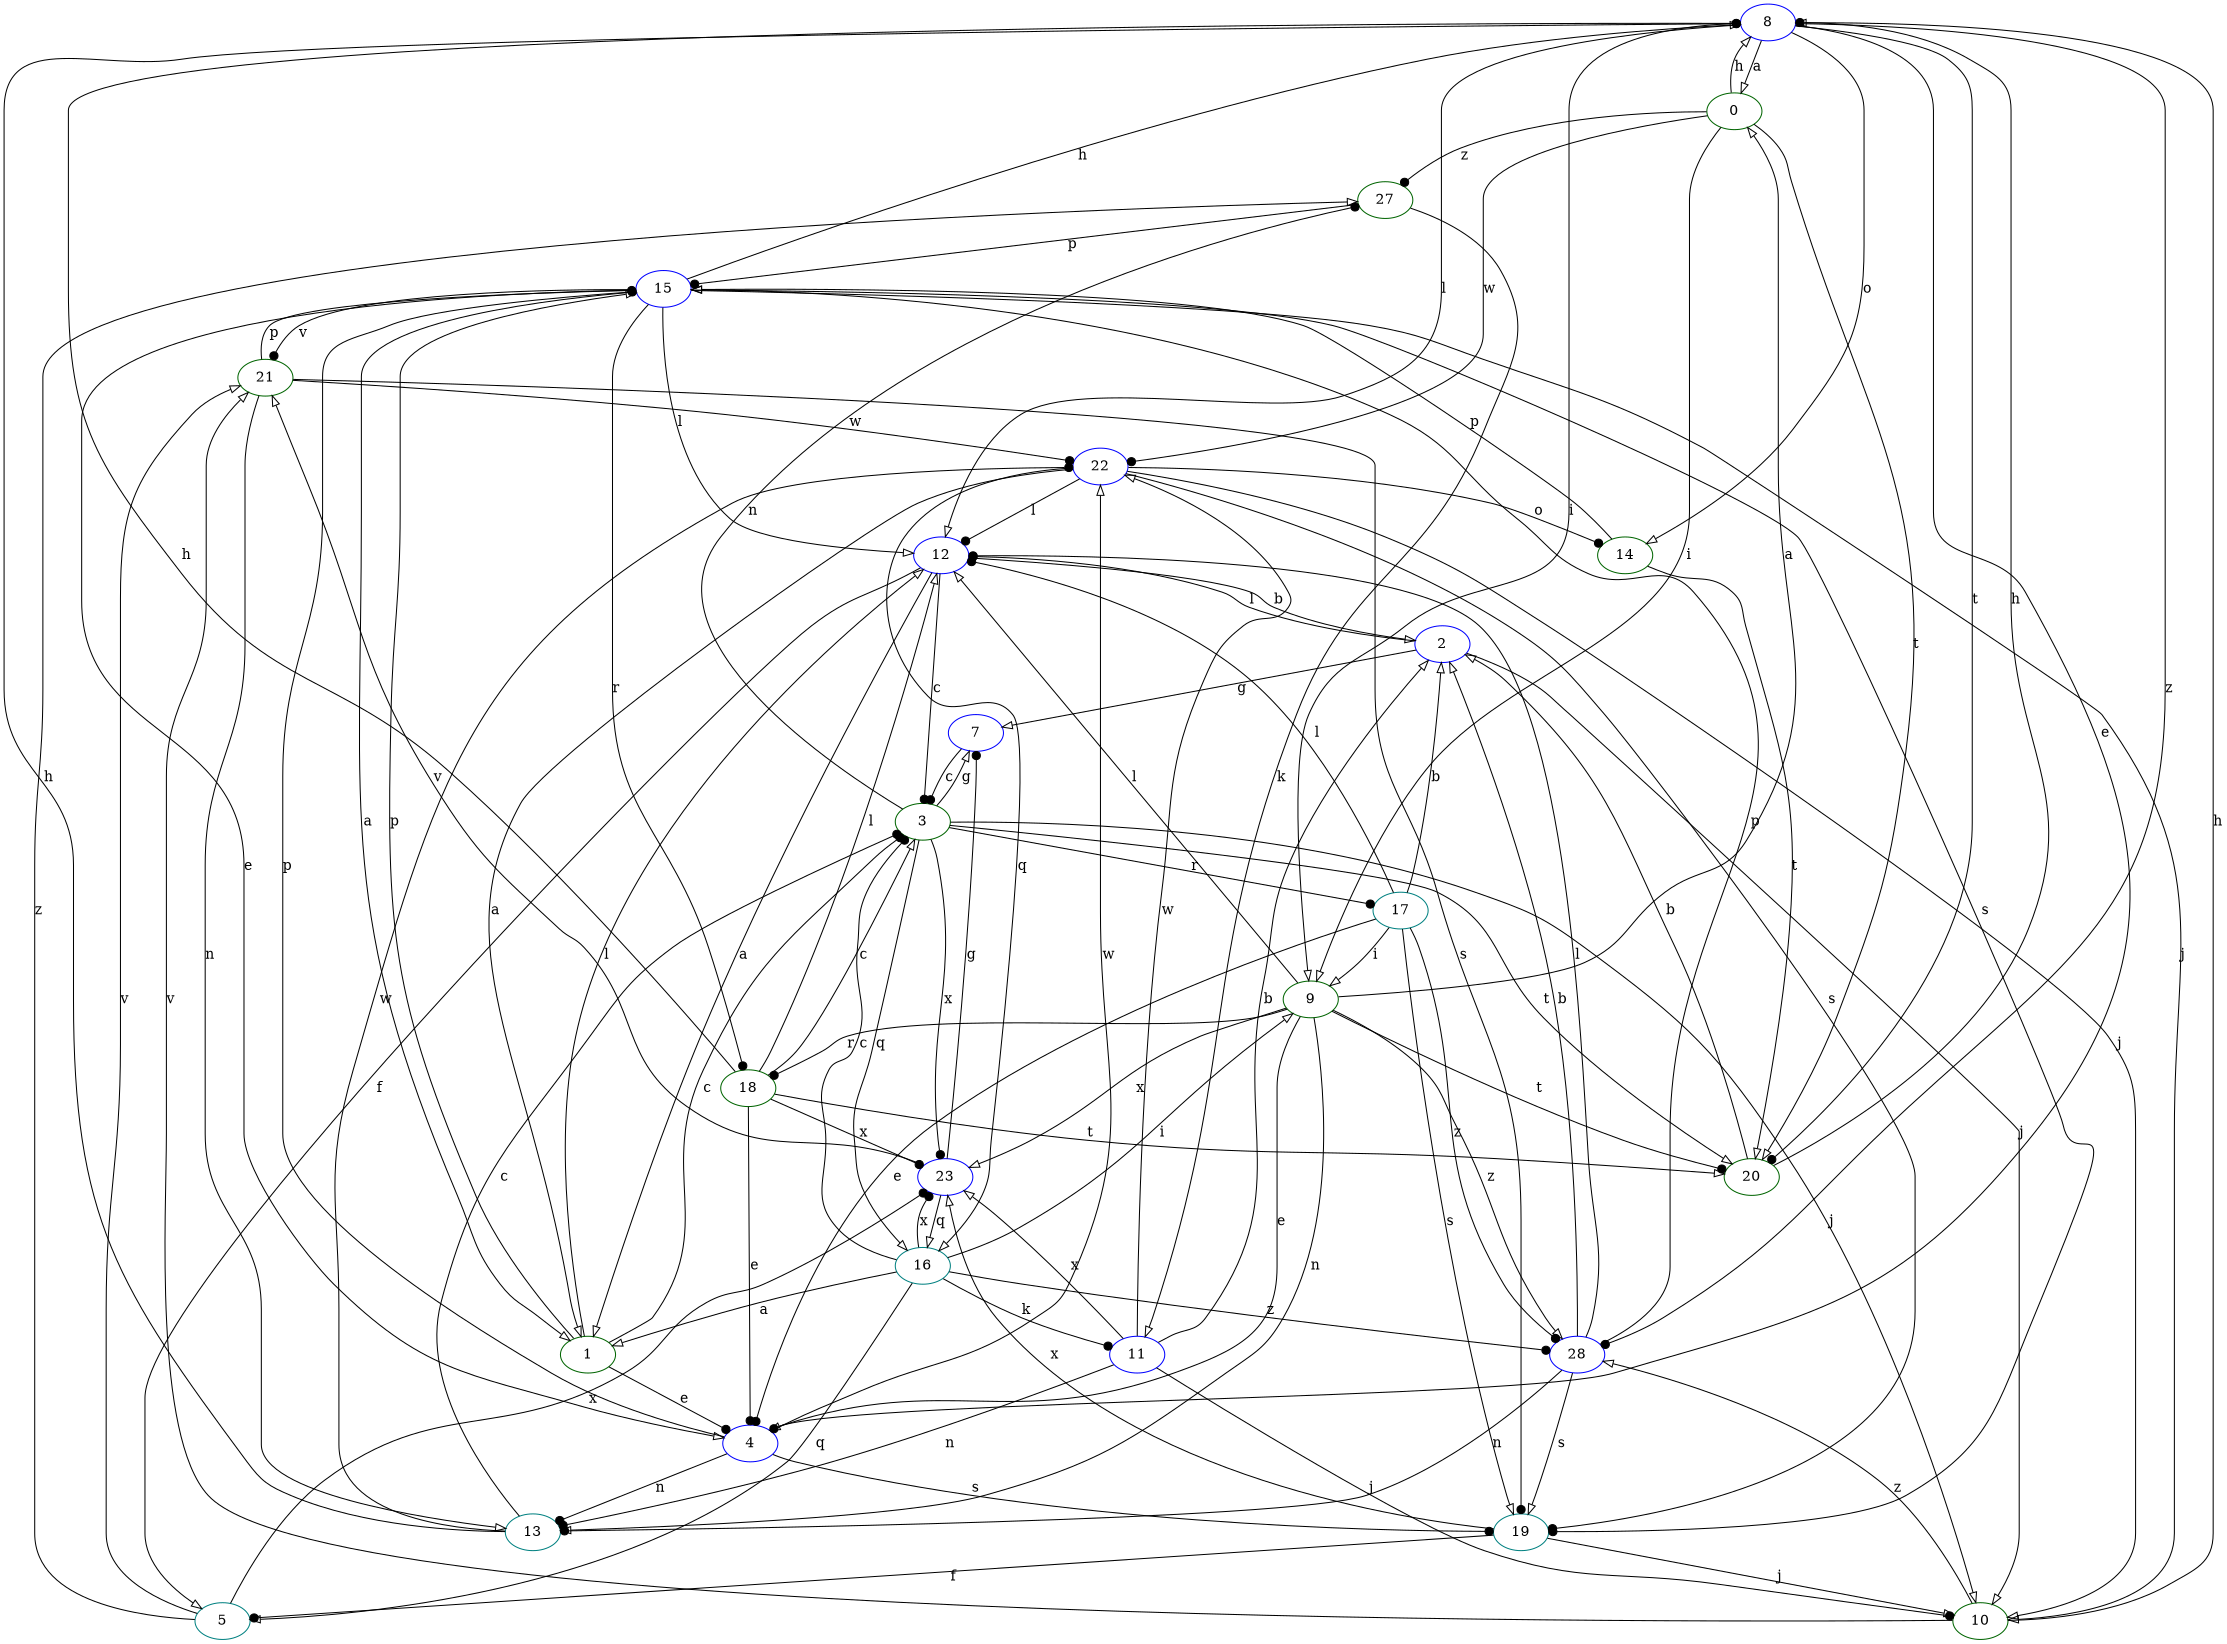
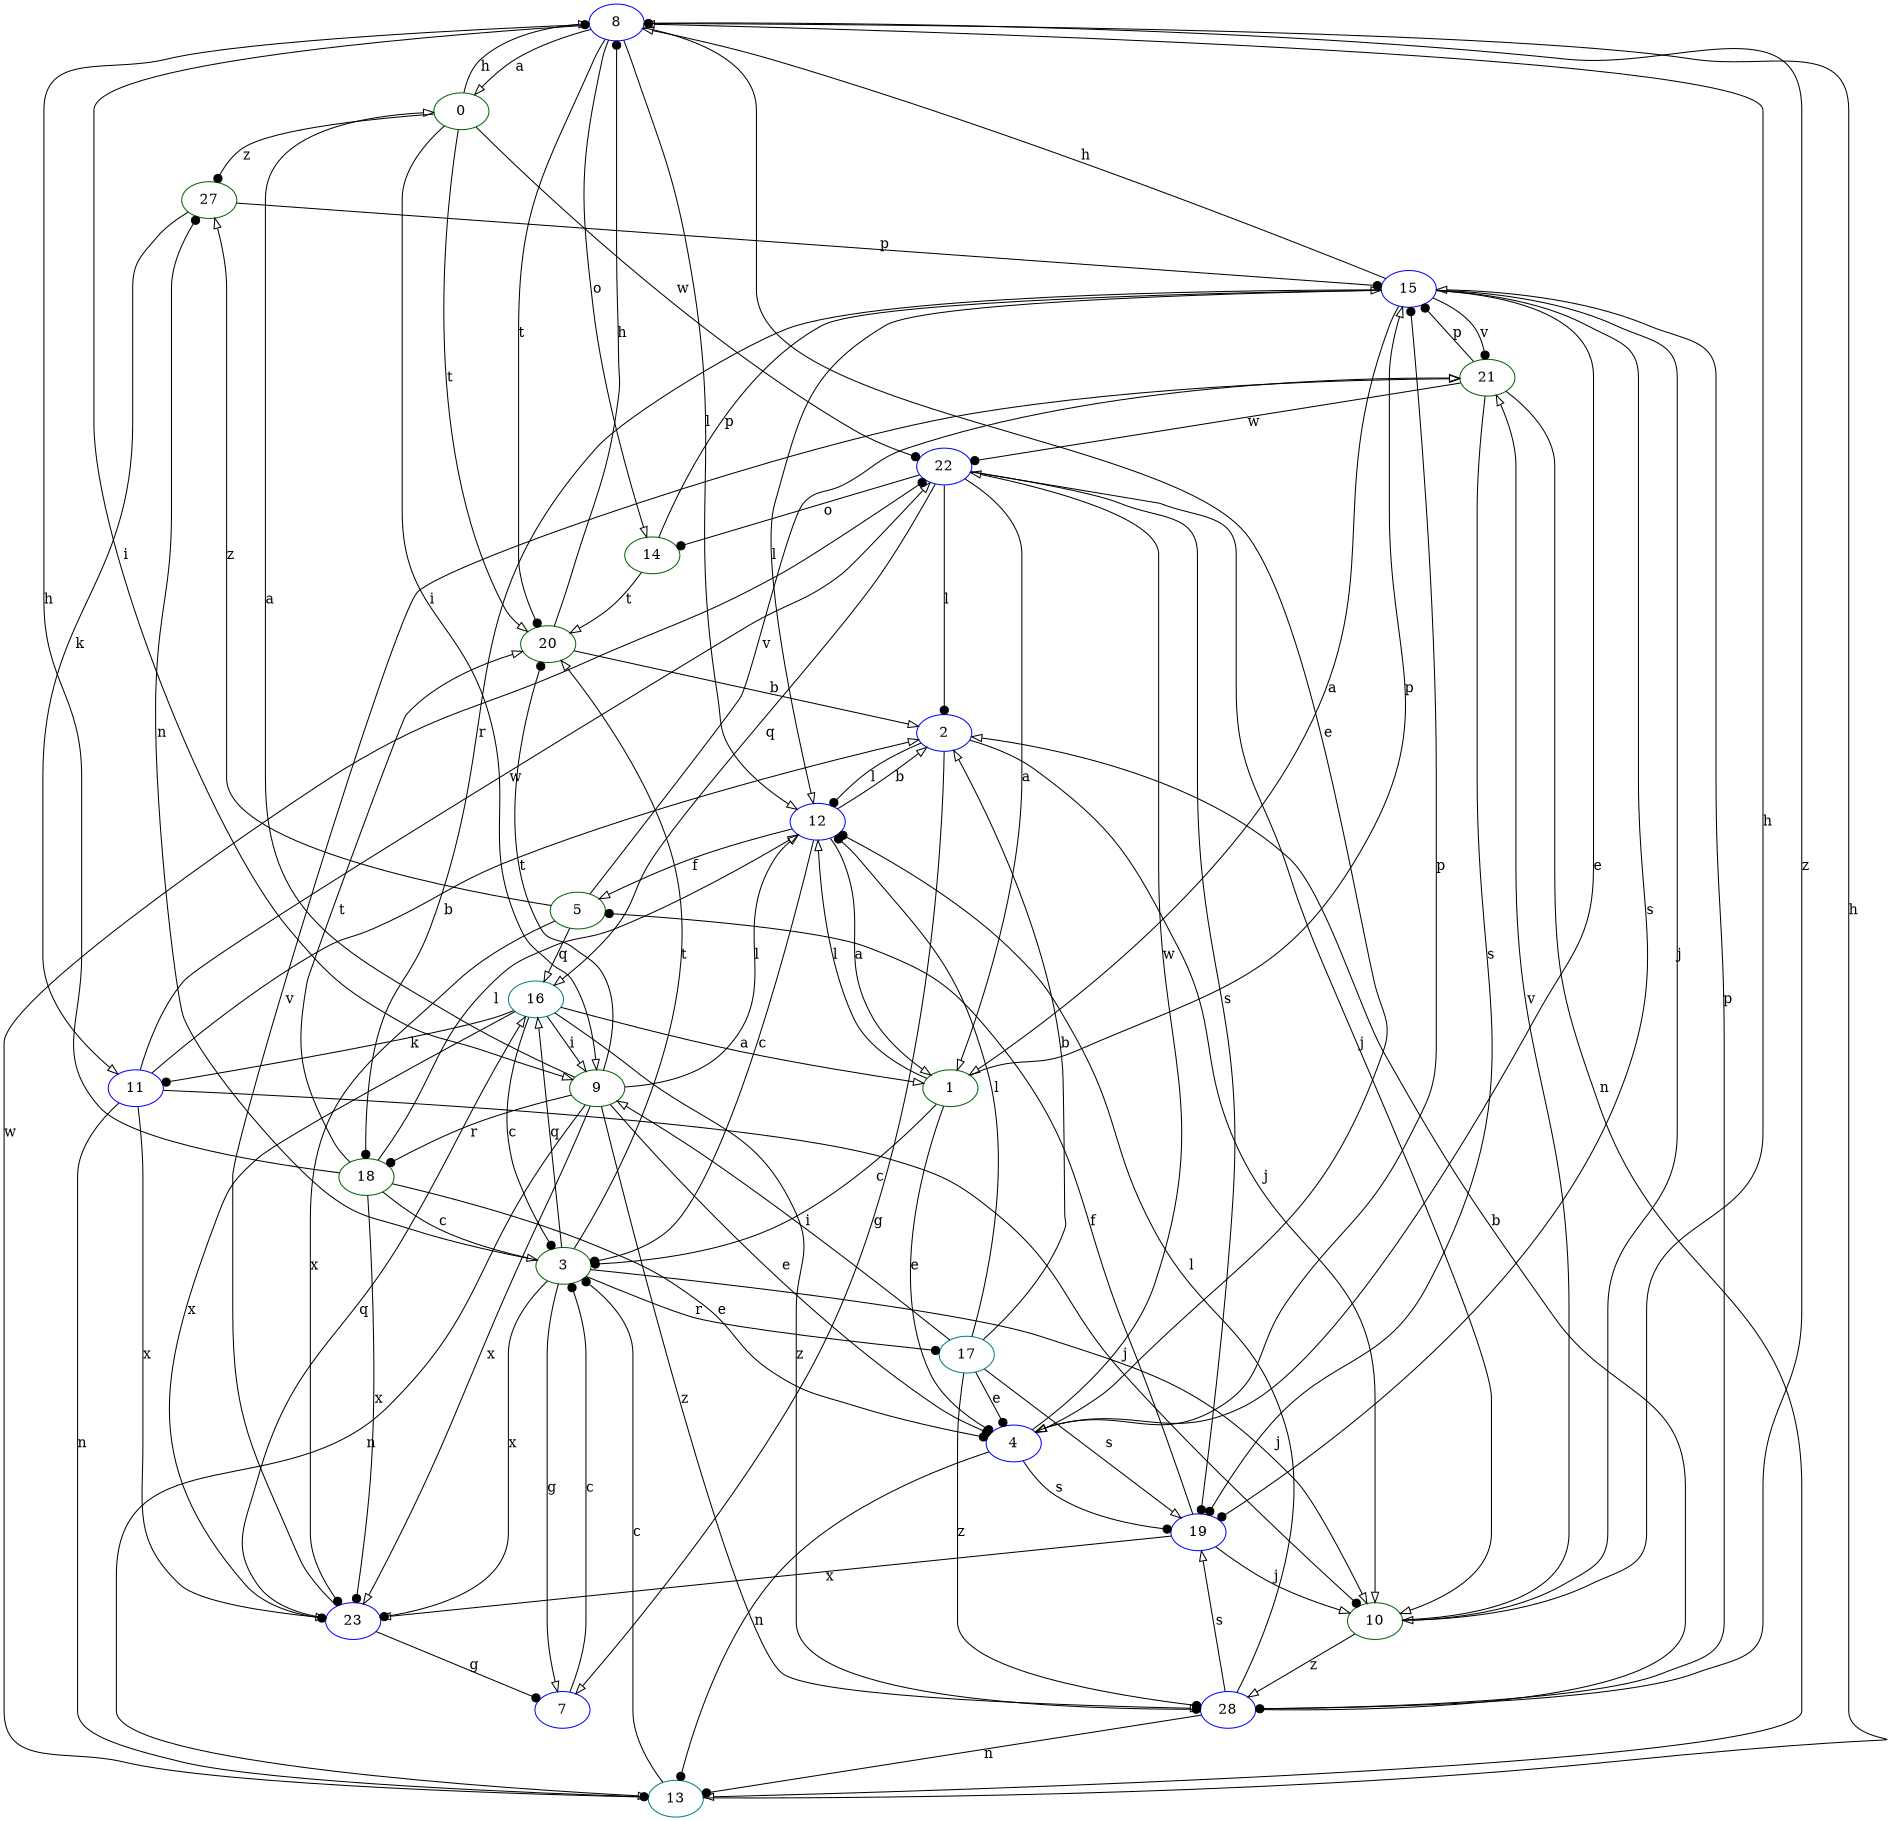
edge "22" -> "12": now "22" -> "2"
node "19": color teal -> blue
edge "16" -> "5": reversed
node "5": color teal -> darkgreen
